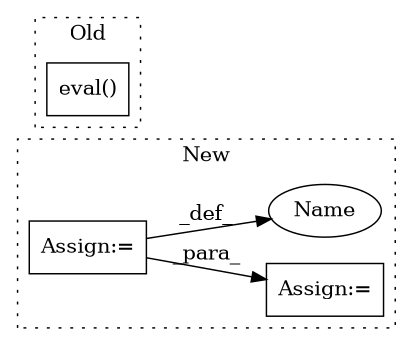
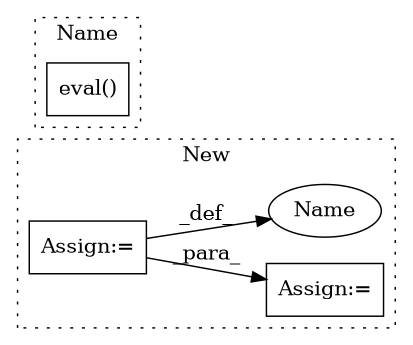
cluster "Old": label "Old" -> "Name"
